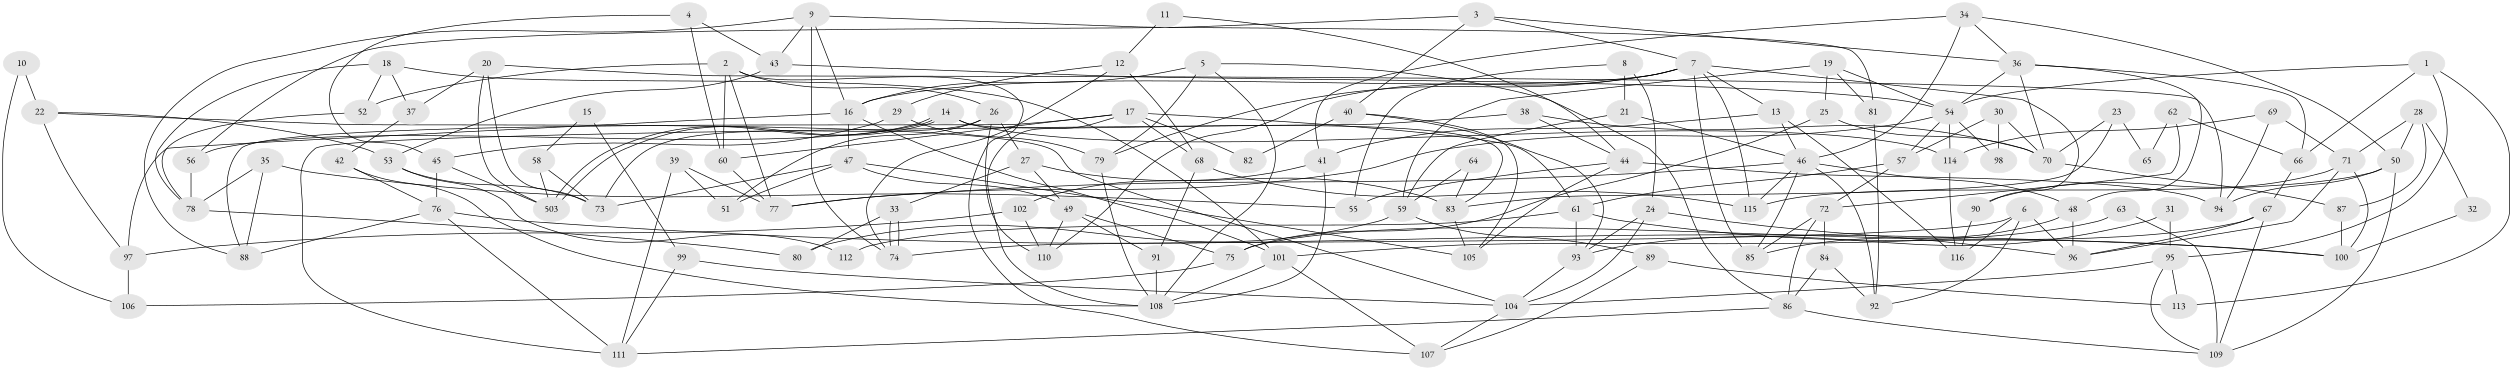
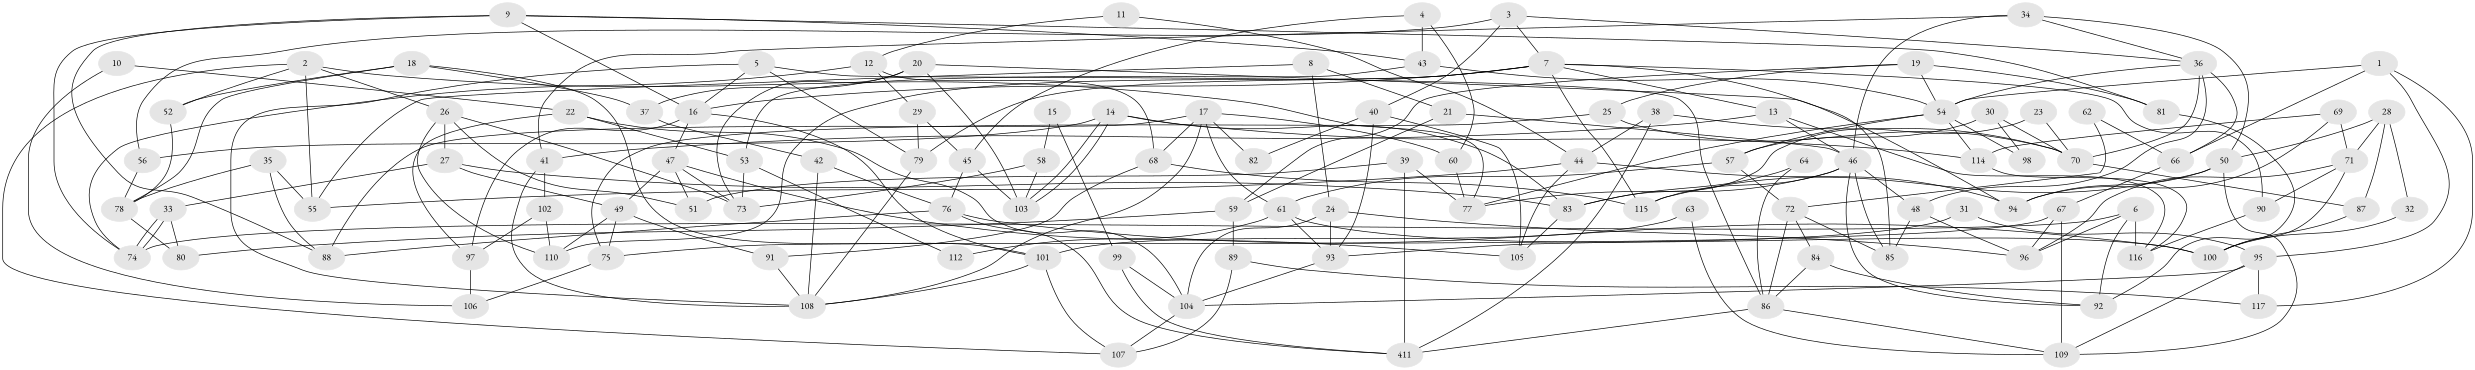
edge "2" -- "60": now "2" -- "55"
node "65": removed
edge "64" -- "59": now "64" -- "86"
node "503": label "503" -> "103"
node "113": label "113" -> "117"
node "111": label "111" -> "411"
